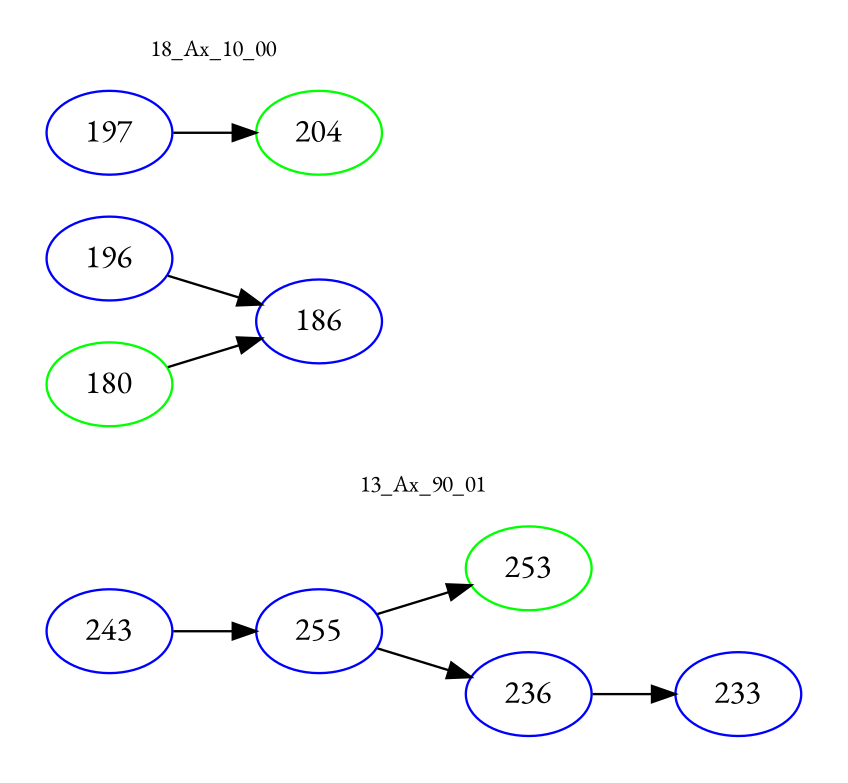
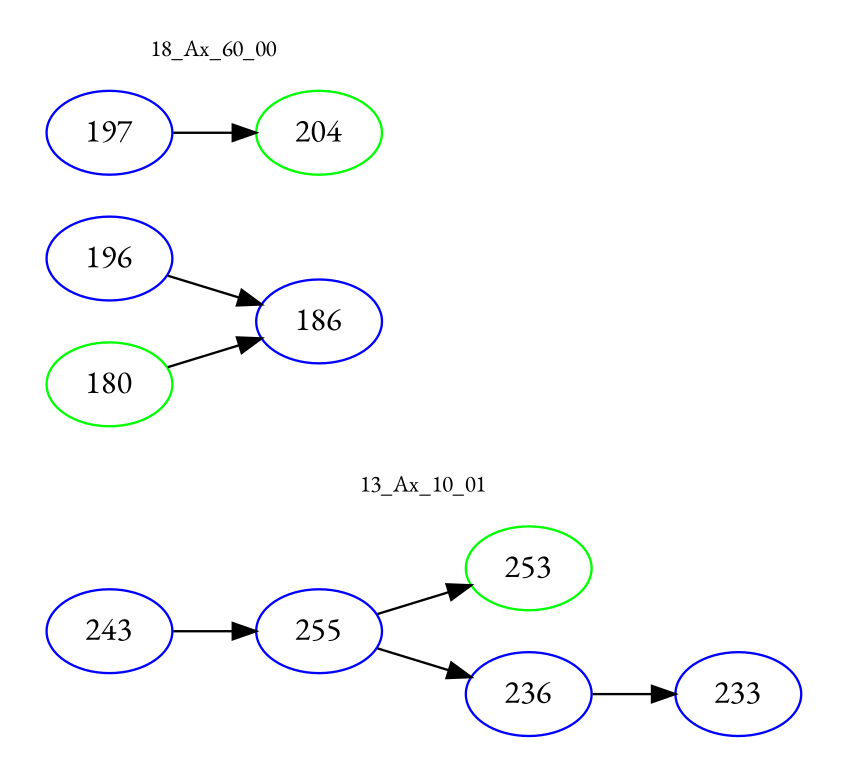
cluster "18_Ax_10_00": label "18_Ax_10_00" -> "18_Ax_60_00"
cluster "13_Ax_90_01": label "13_Ax_90_01" -> "13_Ax_10_01"
